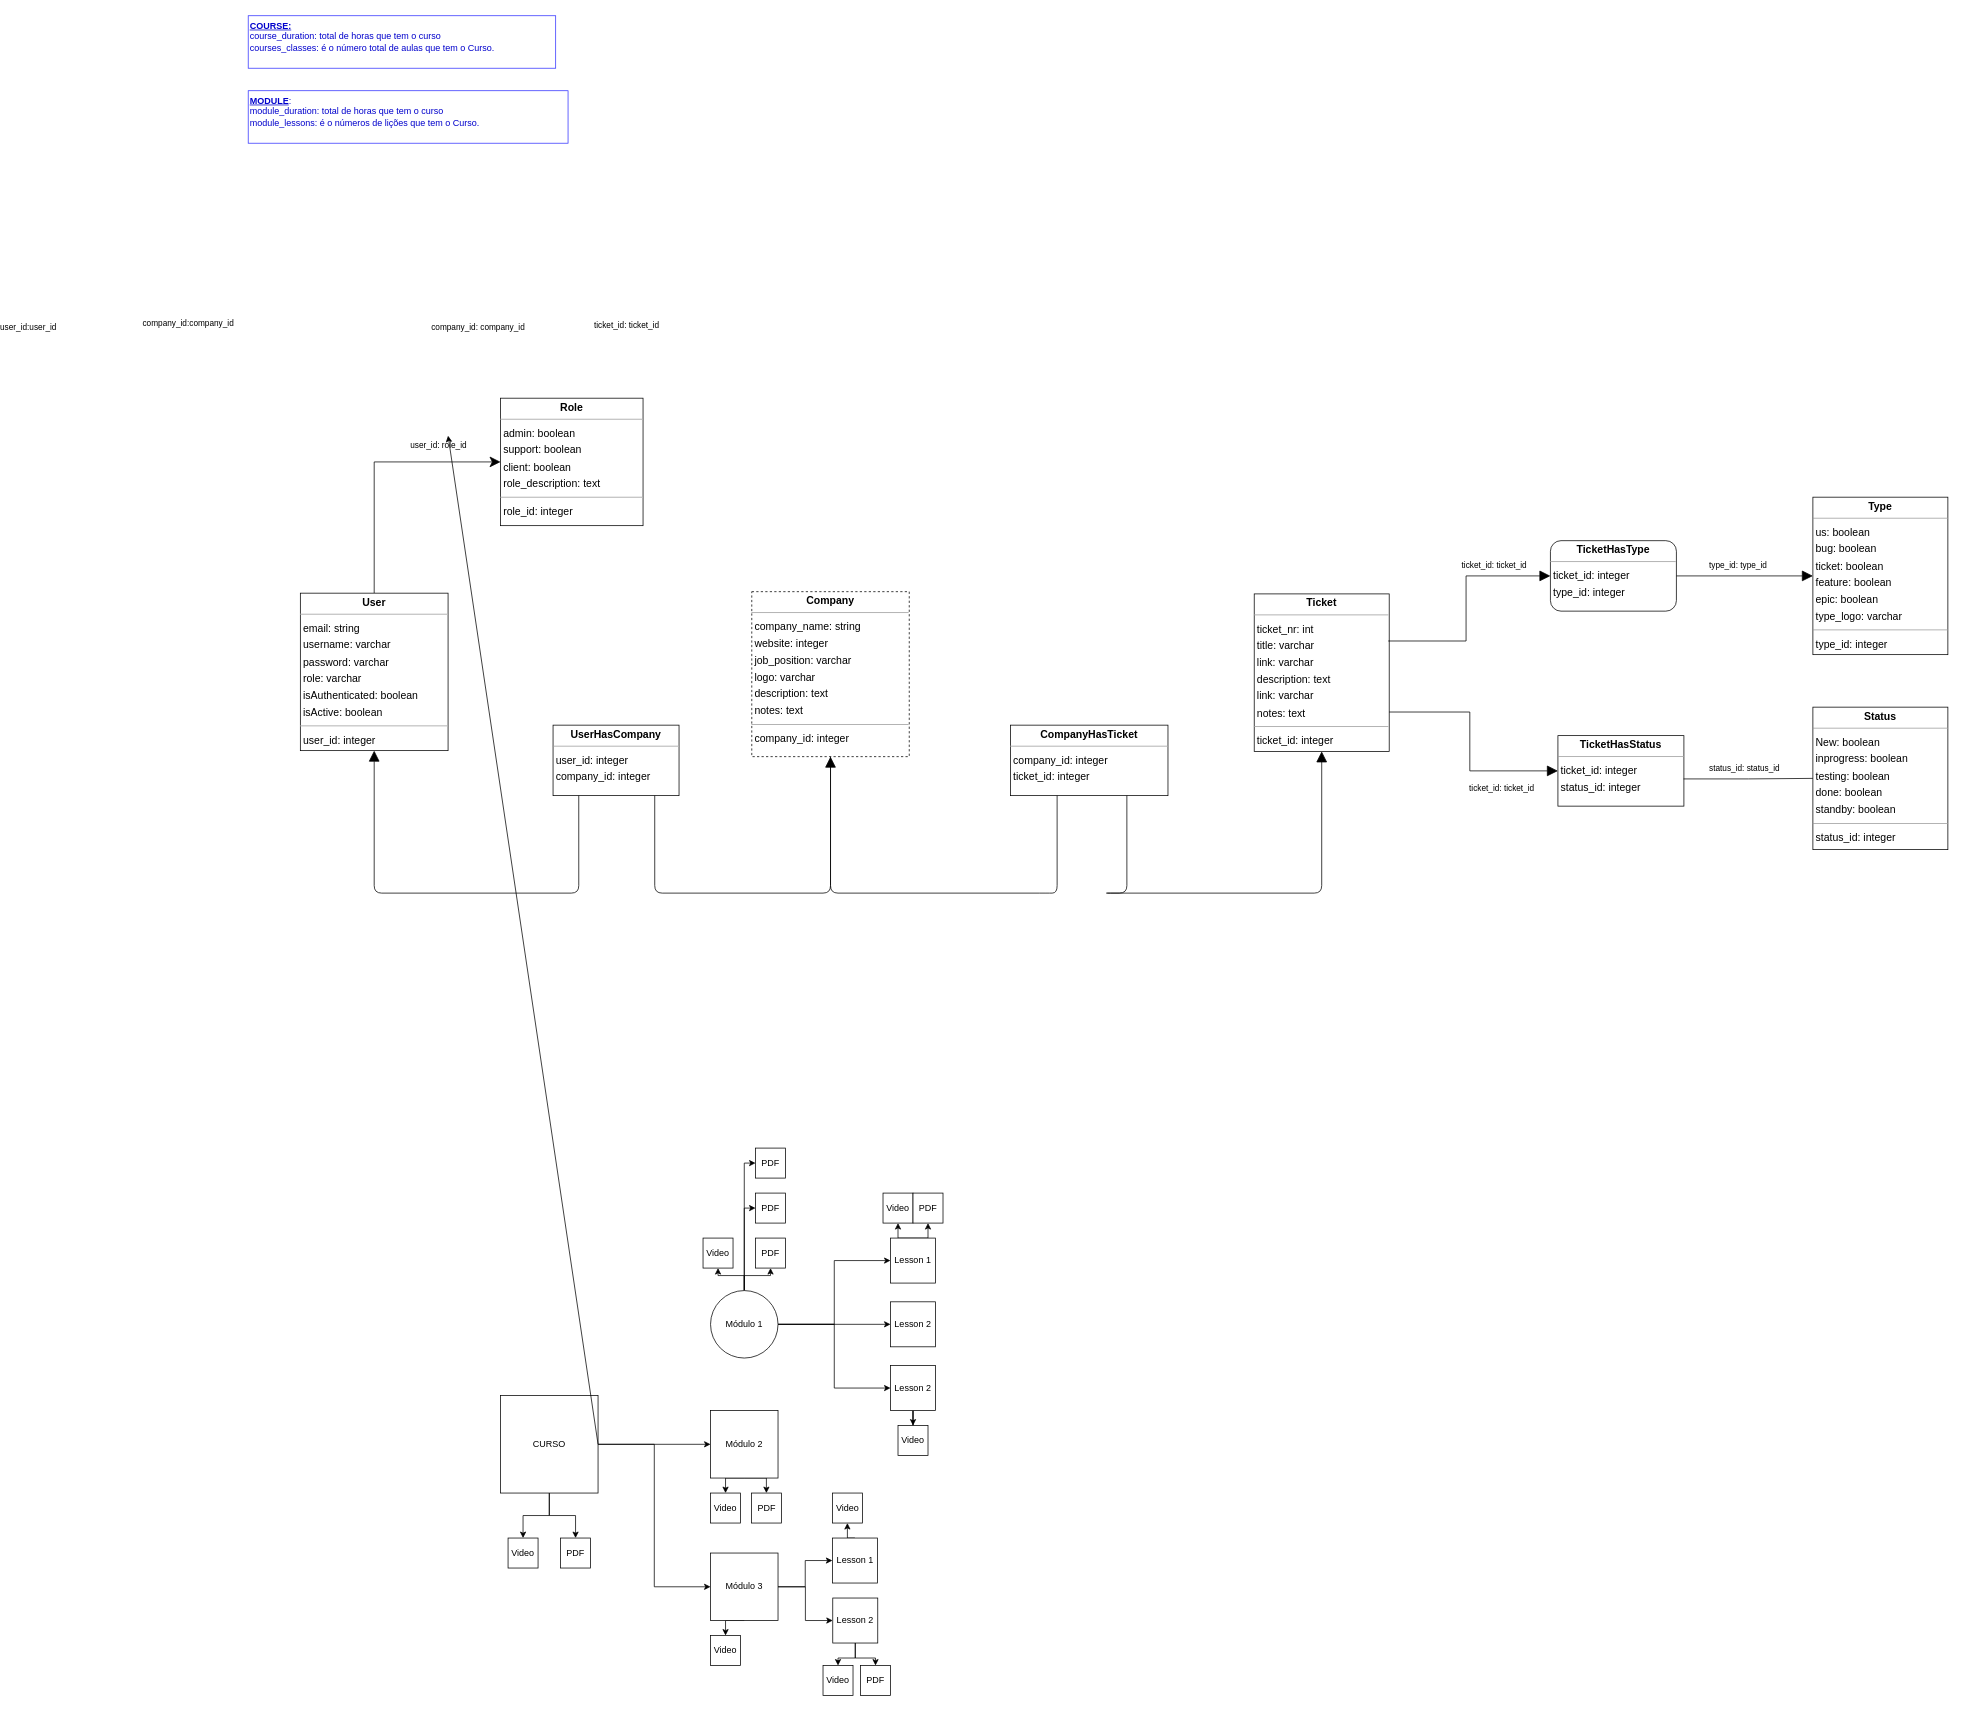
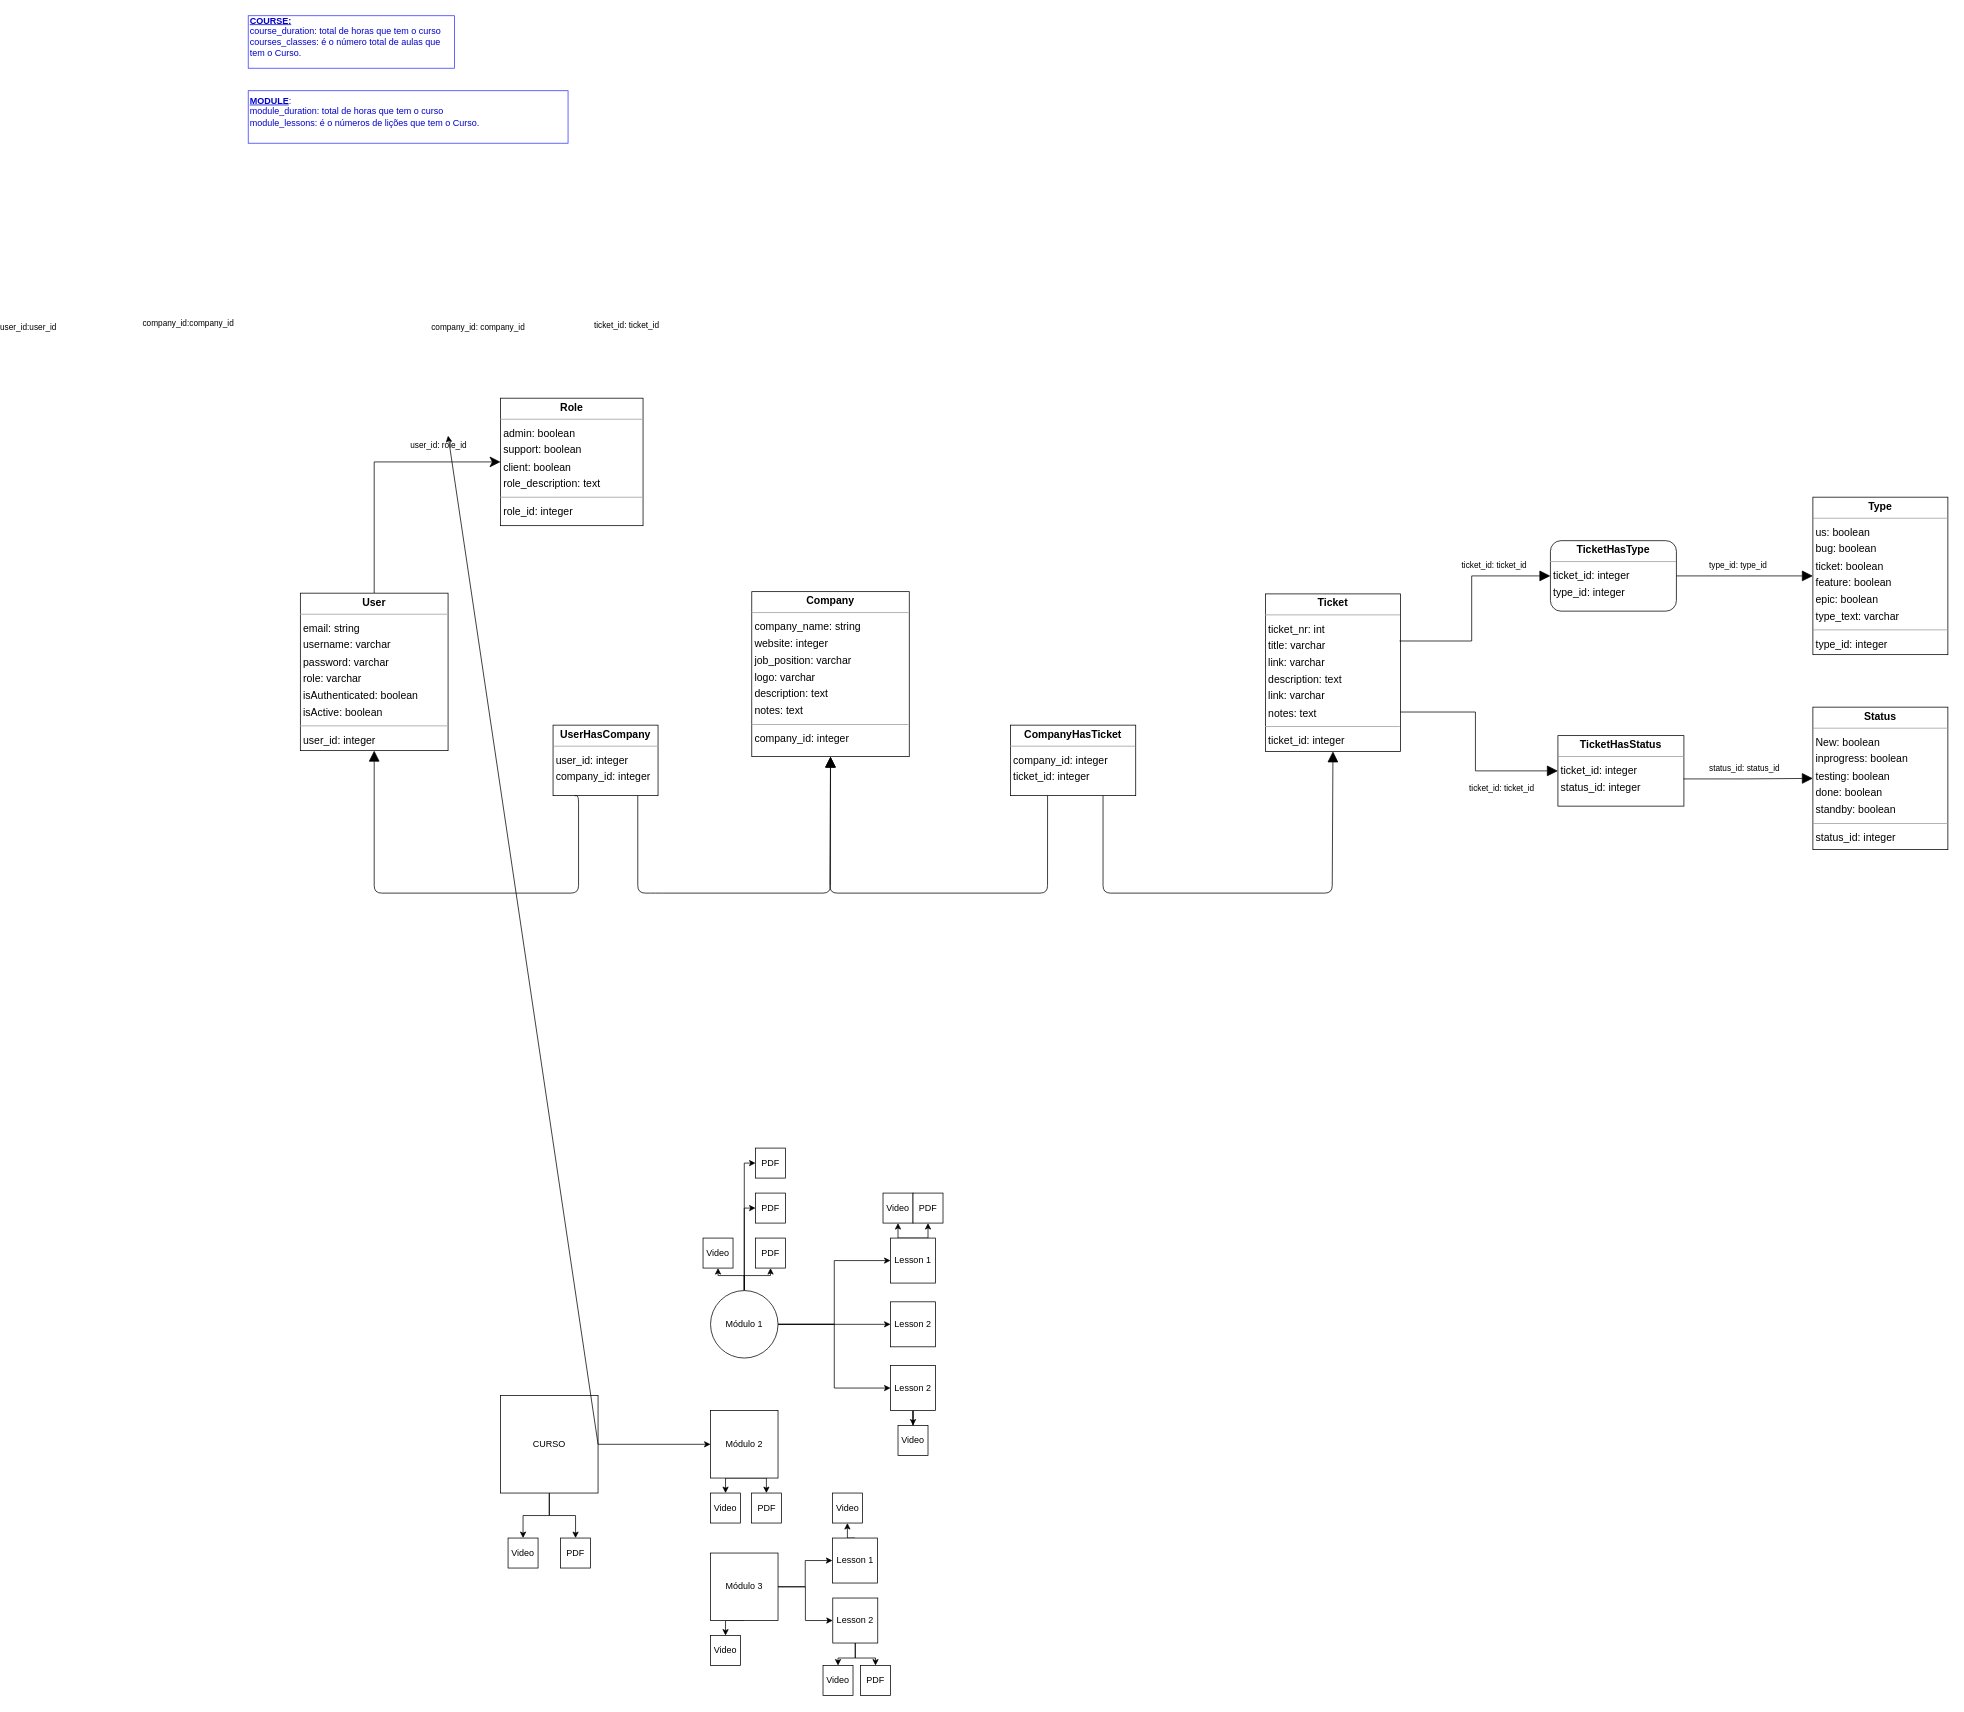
node "COURSE: course_duration: total de horas que tem o curso courses_classes: é o número total de aulas que tem o Curso.": size 308x53 -> 206x53
node "Type us: boolean bug: boolean ticket: boolean feature: boolean epic: boolean type_logo: varchar type_id: integer": label "Type us: boolean bug: boolean ticket: boolean feature: boolean epic: boolean type_logo: varchar type_id: integer" -> "Type us: boolean bug: boolean ticket: boolean feature: boolean epic: boolean type_text: varchar type_id: integer"
node "Ticket ticket_nr: int title: varchar link: varchar description: text link: varchar notes: text ticket_id: integer": moved (1322, 672) -> (1333, 672)
node "Company company_name: string website: integer job_position: varchar logo: varchar description: text notes: text company_id: integer": style dashed -> solid
node "UserHasCompany user_id: integer company_id: integer": size 126x71 -> 105x71
node "CompanyHasTicket company_id: integer ticket_id: integer": size 158x71 -> 125x71
edge "TicketHasStatus ticket_id: integer status_id: integer" -- "Status New: boolean inprogress: boolean testing: boolean done: boolean standby: boolean status_id: integer": arrowhead none -> block
edge "CURSO" -> "Módulo 3": removed
